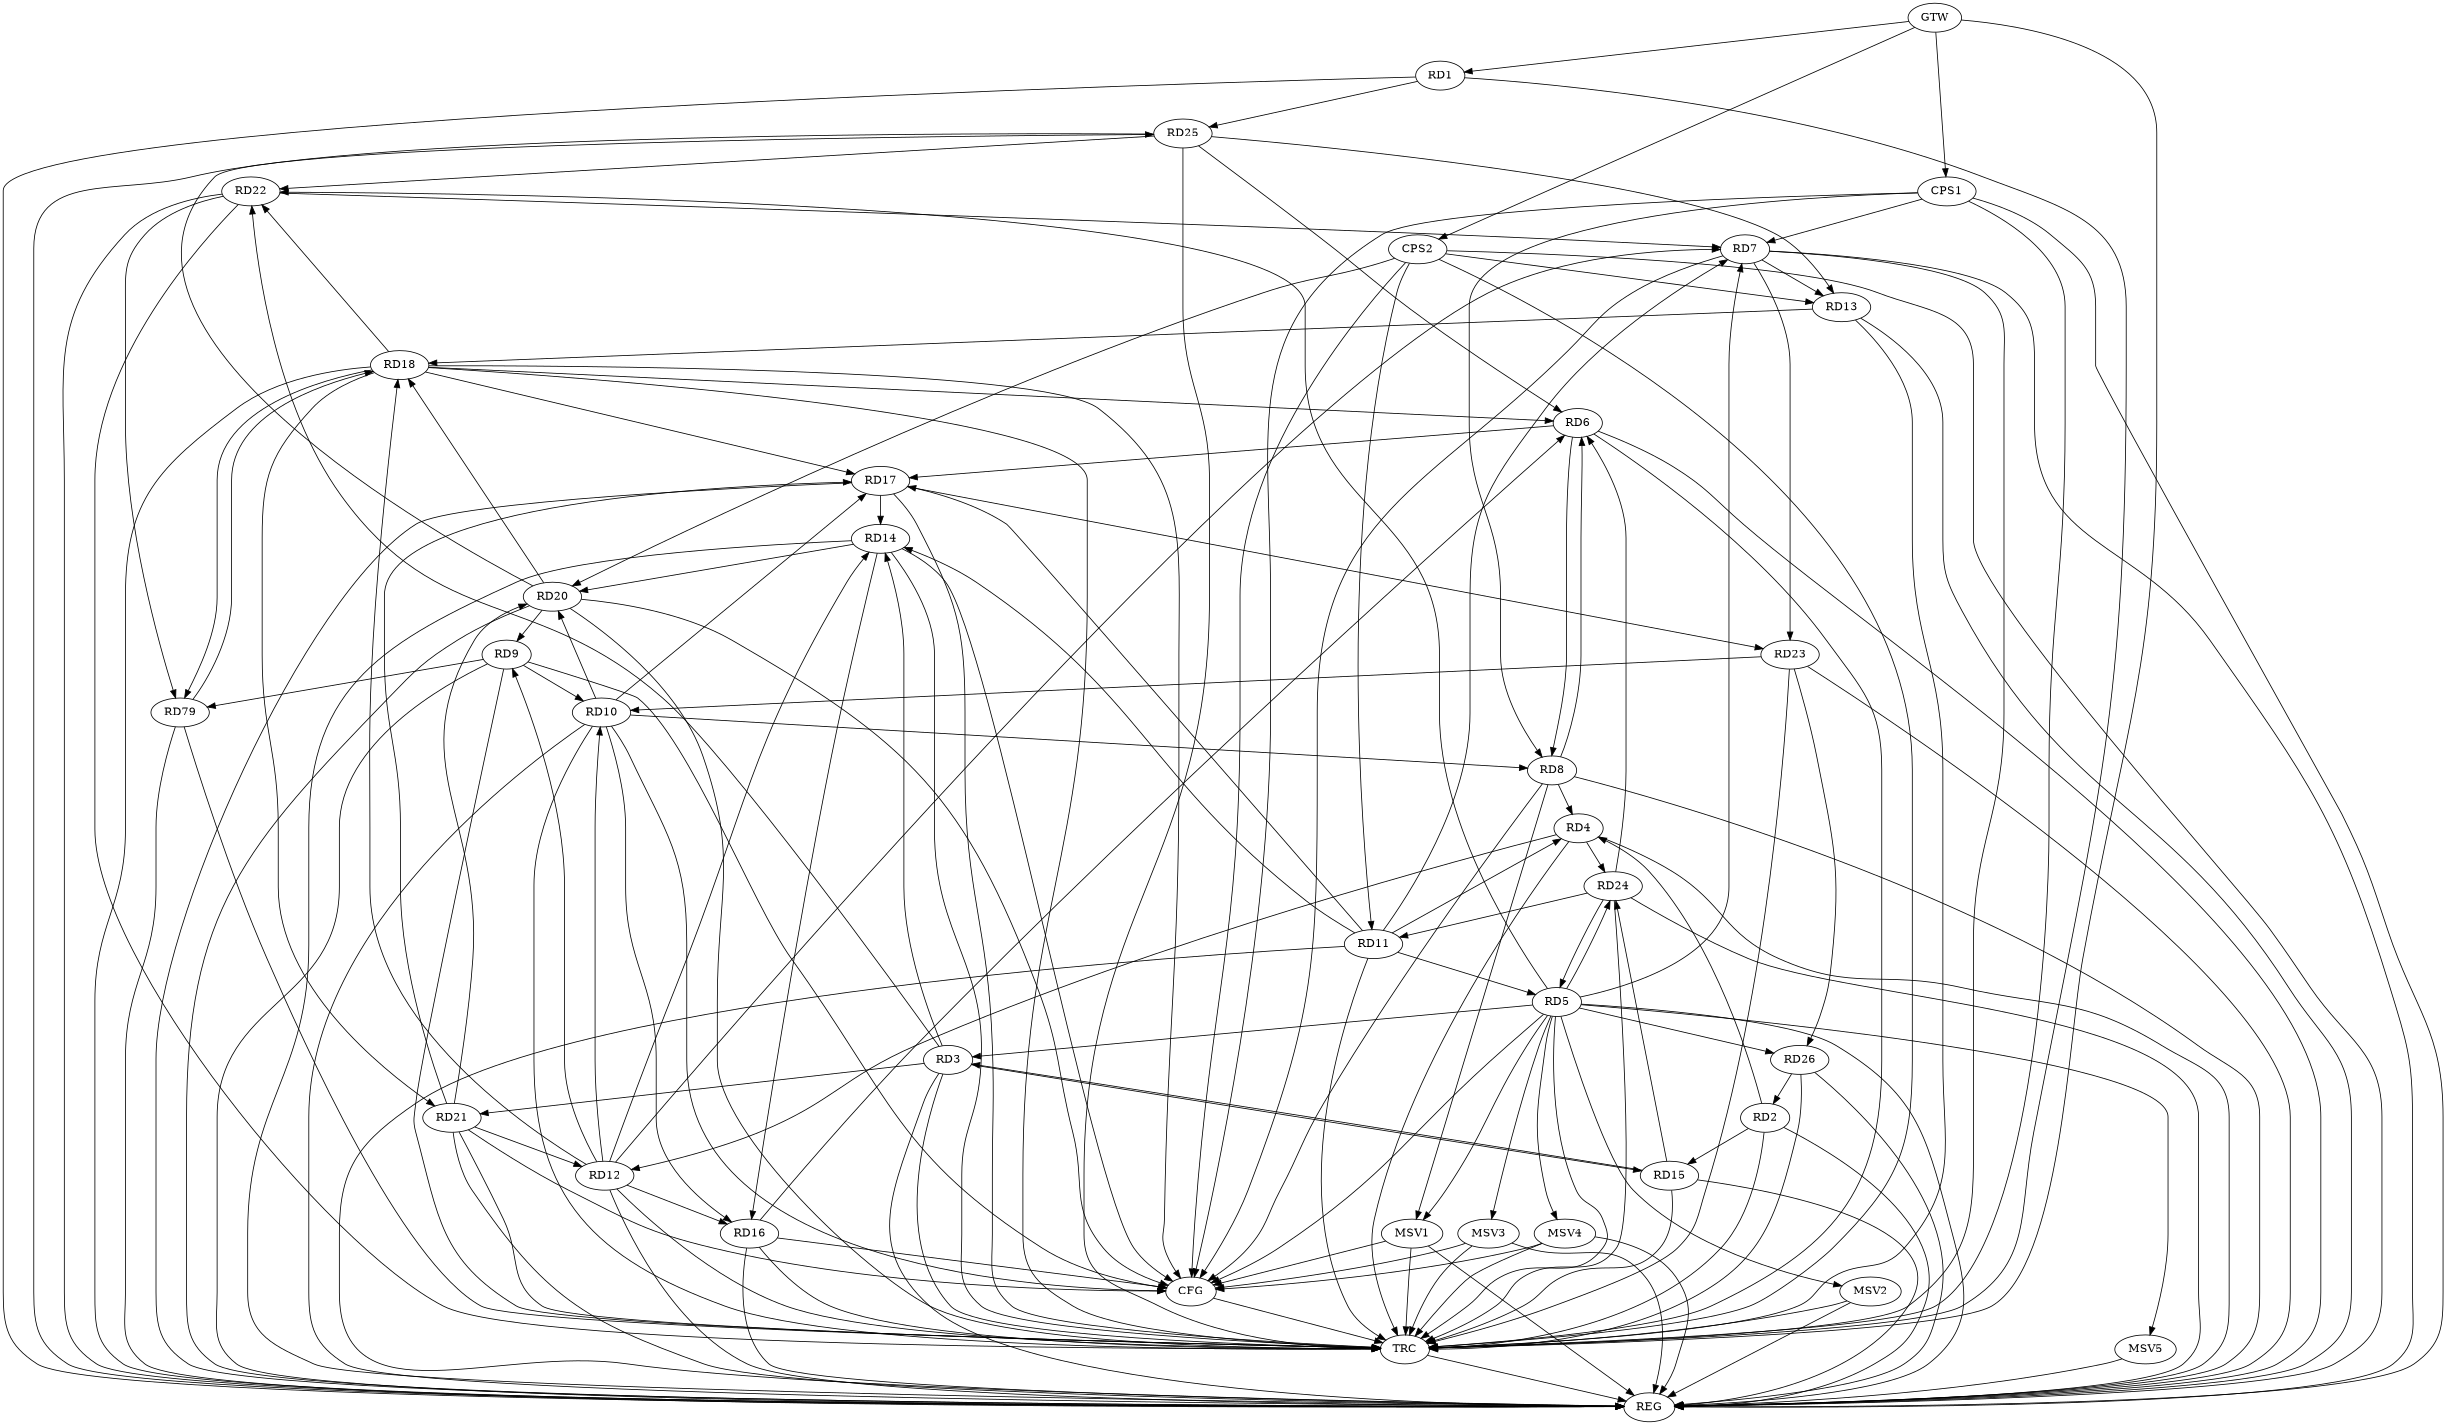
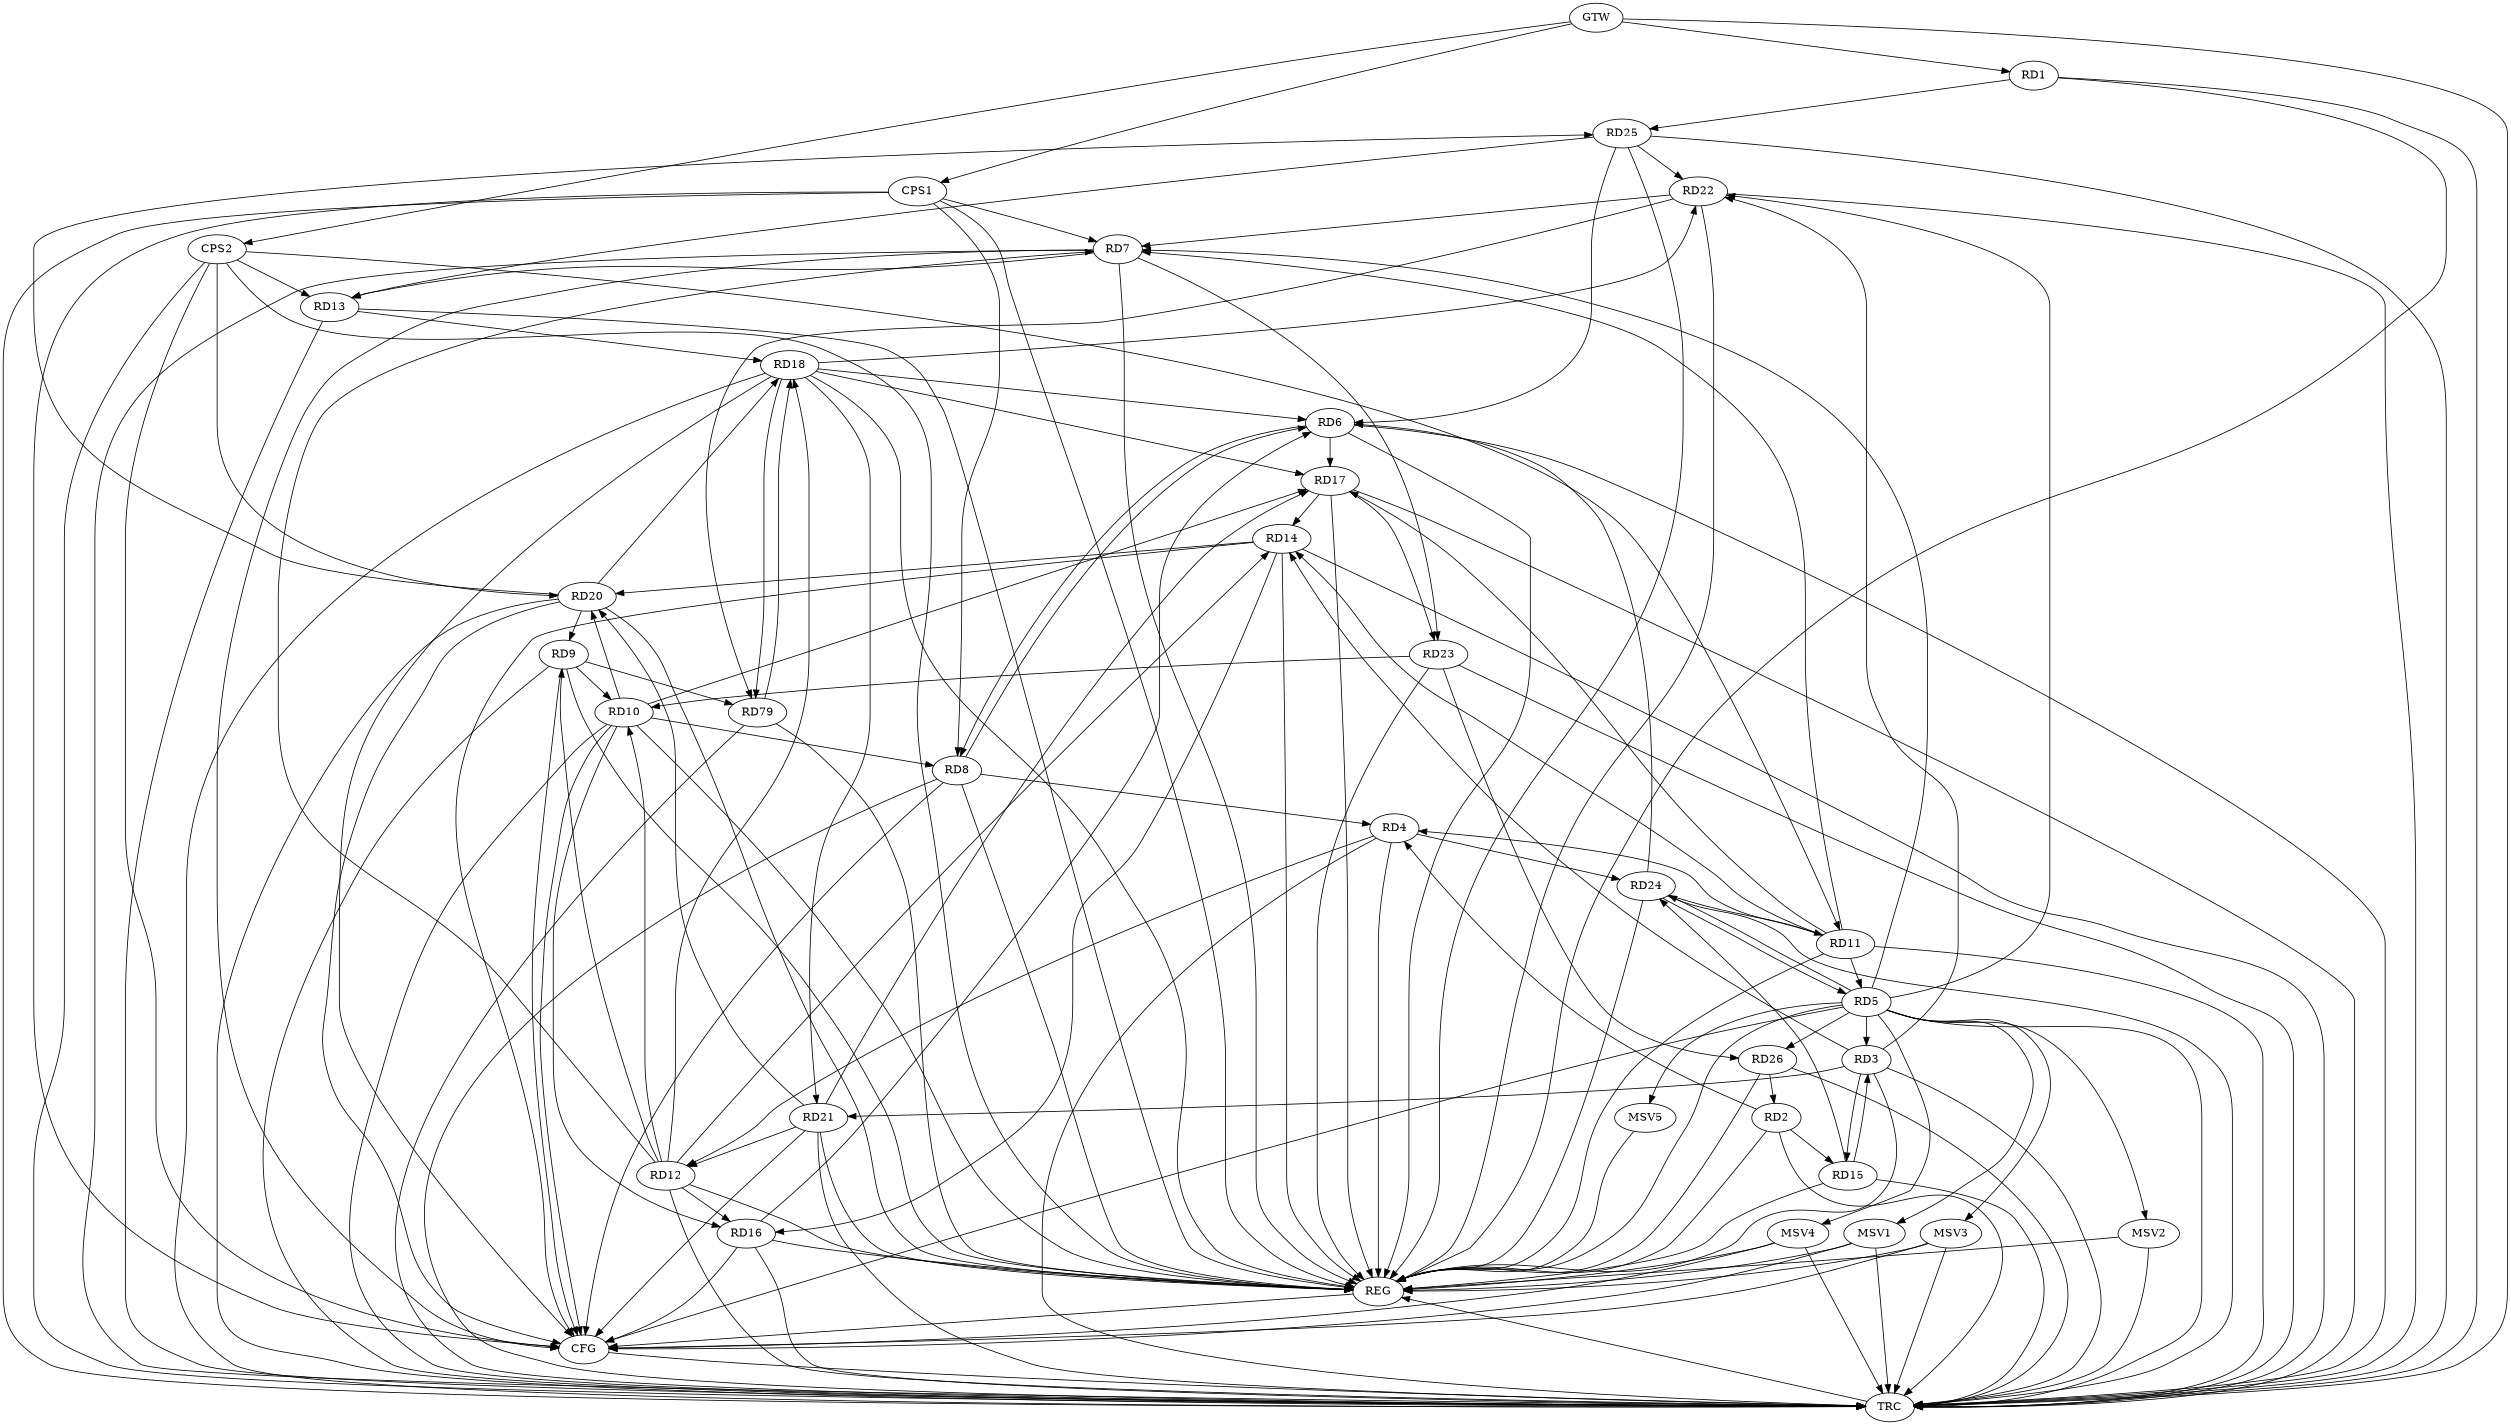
edge "RD8" -> "MSV1": now "RD8" -> "TRC"
edge "REG" -> "CFG": added
